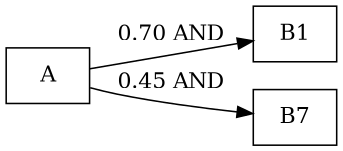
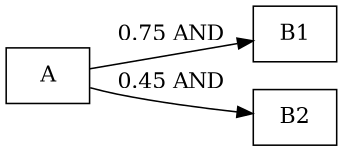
edge "B1" -- "A": label "0.70 AND" -> "0.75 AND"
node "B7": label "B7" -> "B2"
